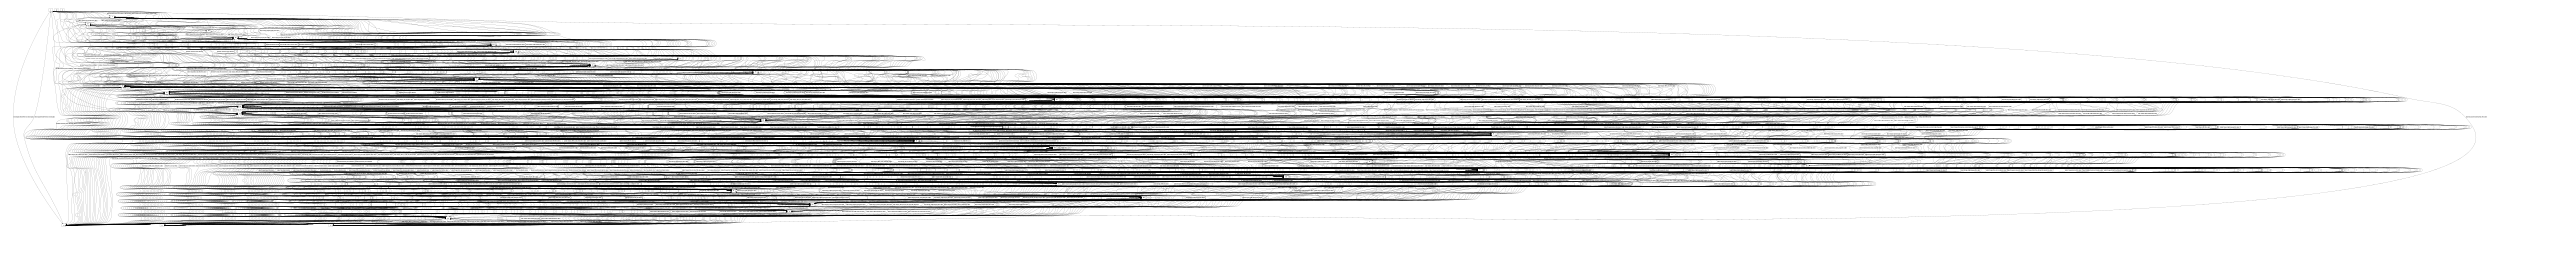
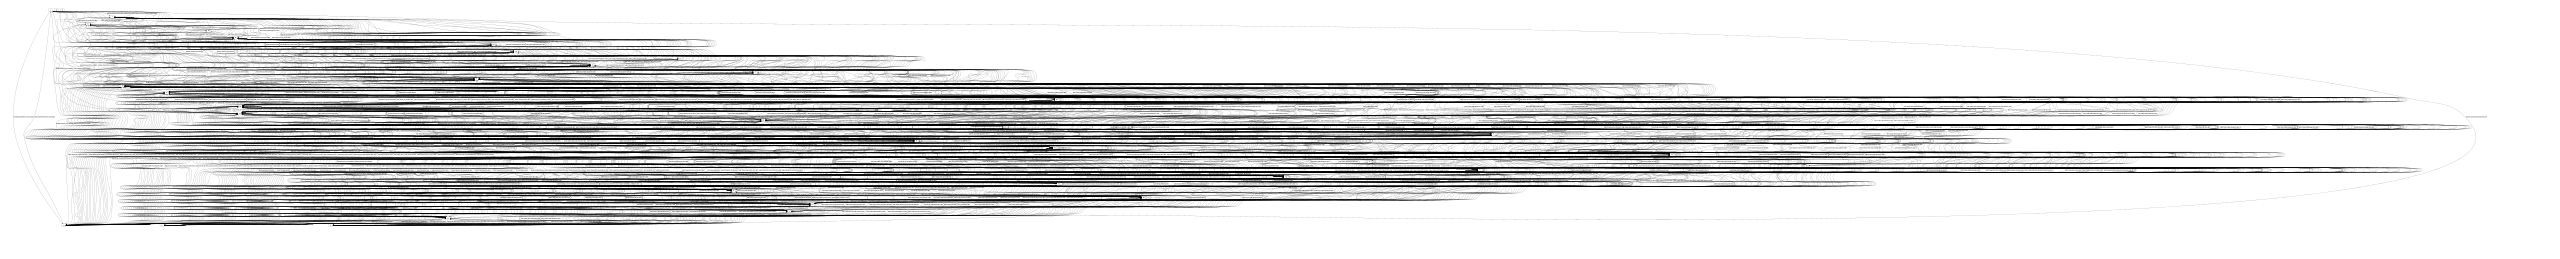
edge "491" -> "145": removed, label "subject Category_English_language_films subject"
edge "447" -> "768": now "230" -> "768"
